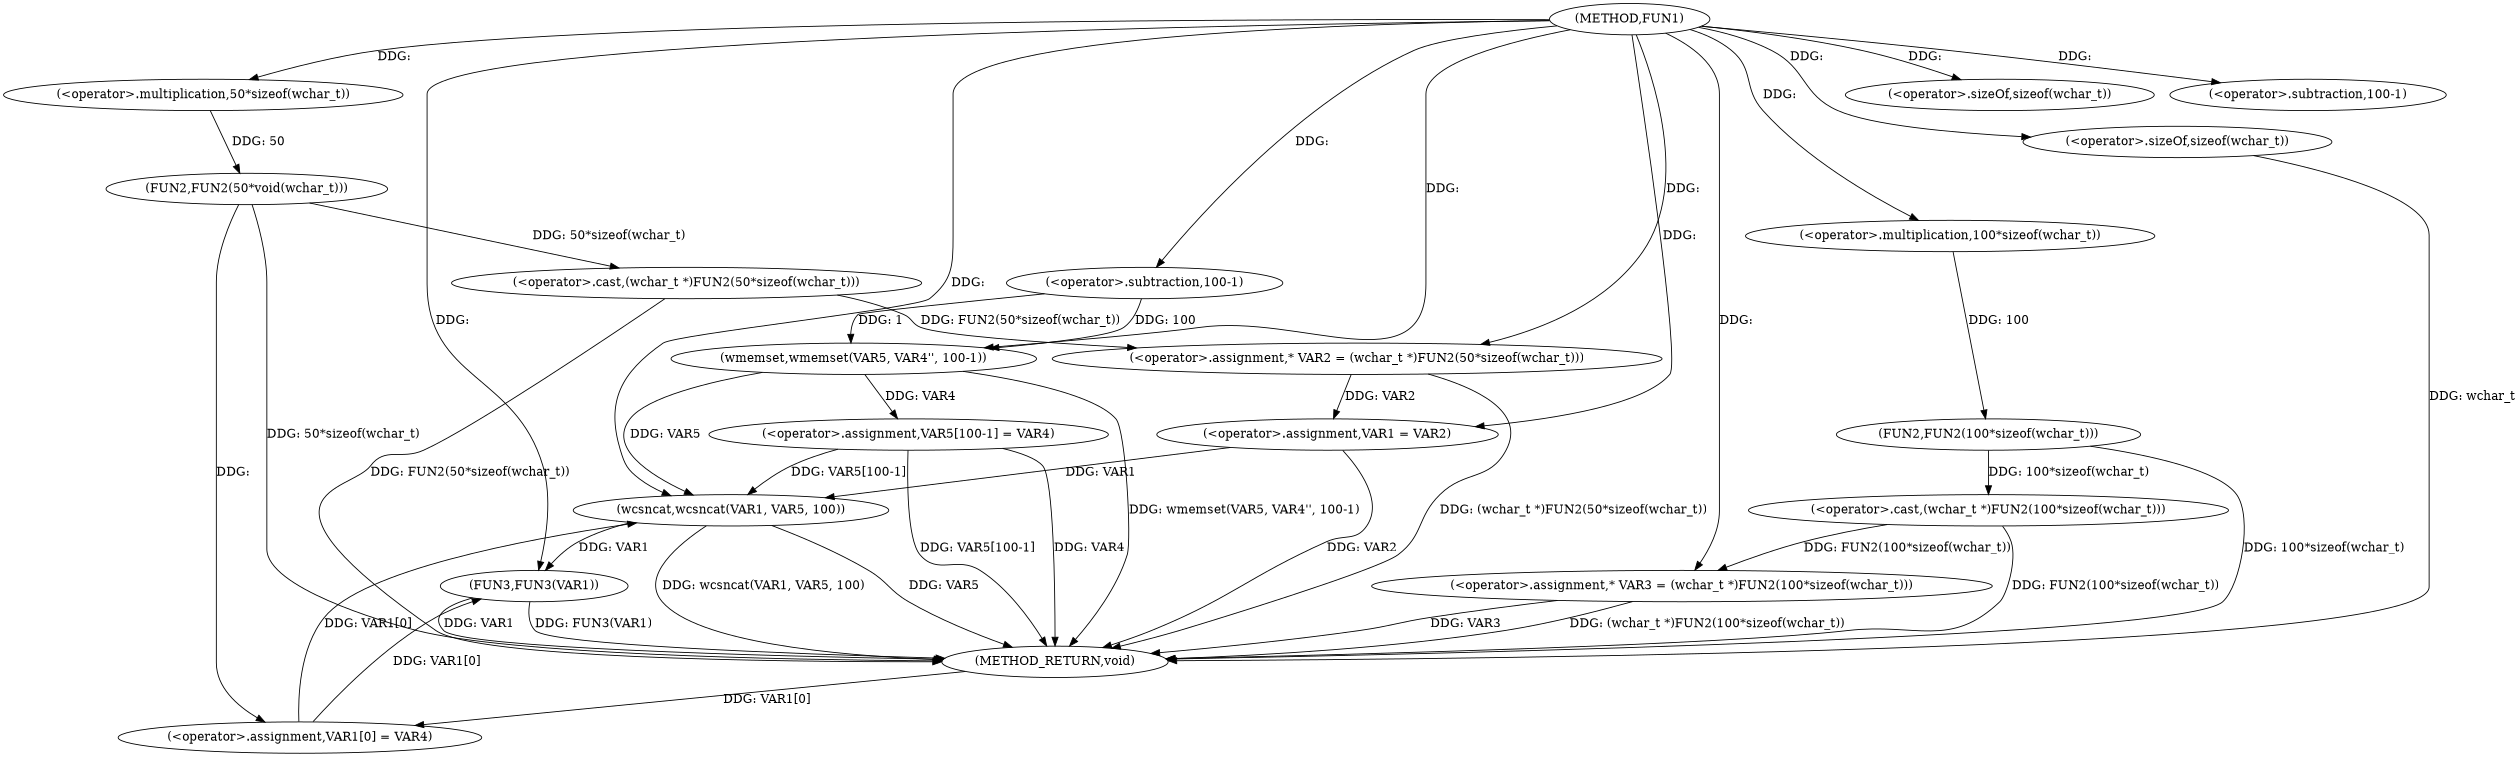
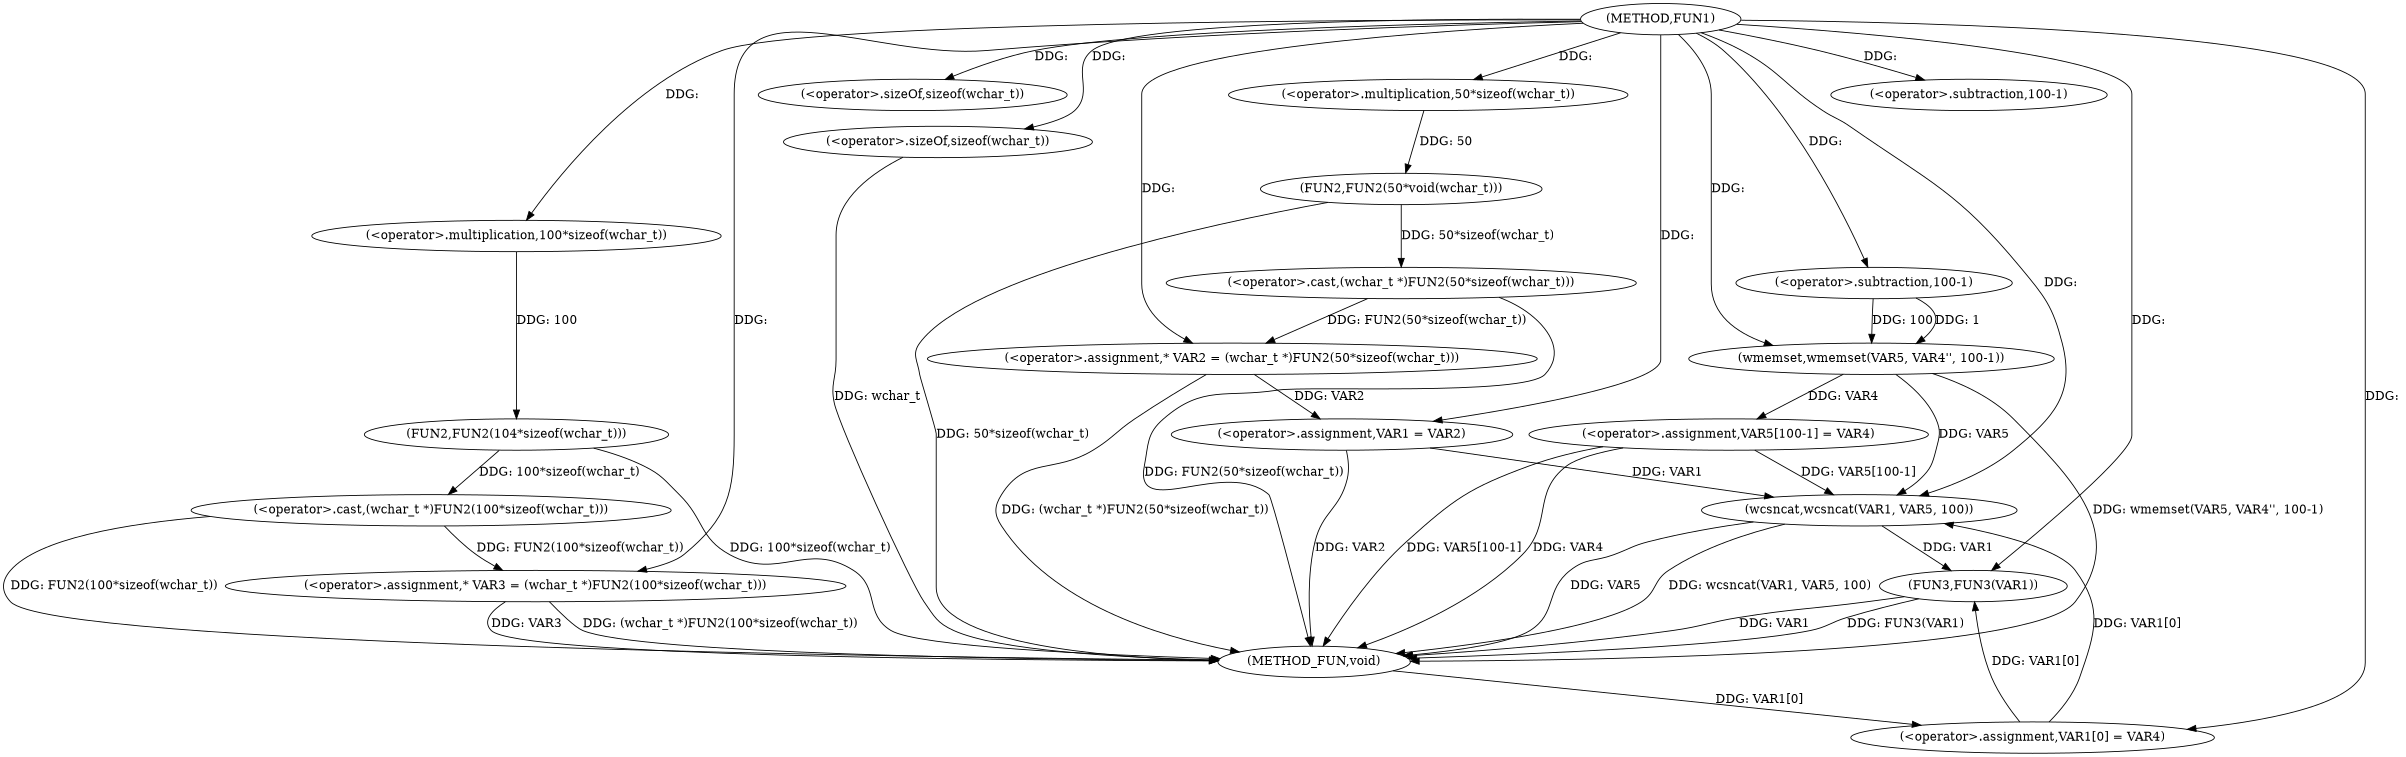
node "(FUN2,FUN2(100*sizeof(wchar_t)))": label "(FUN2,FUN2(100*sizeof(wchar_t)))" -> "(FUN2,FUN2(104*sizeof(wchar_t)))"
edge "(FUN2,FUN2(50*void(wchar_t)))" -> "(<operator>.assignment,VAR1[0] = VAR4)": now "(METHOD,FUN1)" -> "(<operator>.assignment,VAR1[0] = VAR4)"
node "(METHOD_RETURN,void)": label "(METHOD_RETURN,void)" -> "(METHOD_FUN,void)"
